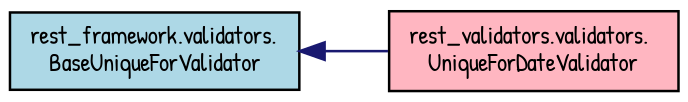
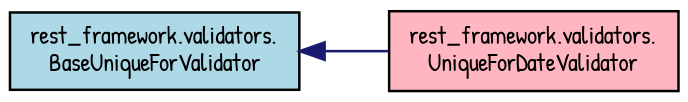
node "rest_validators.validators. UniqueForDateValidator": label "rest_validators.validators. UniqueForDateValidator" -> "rest_framework.validators. UniqueForDateValidator"
